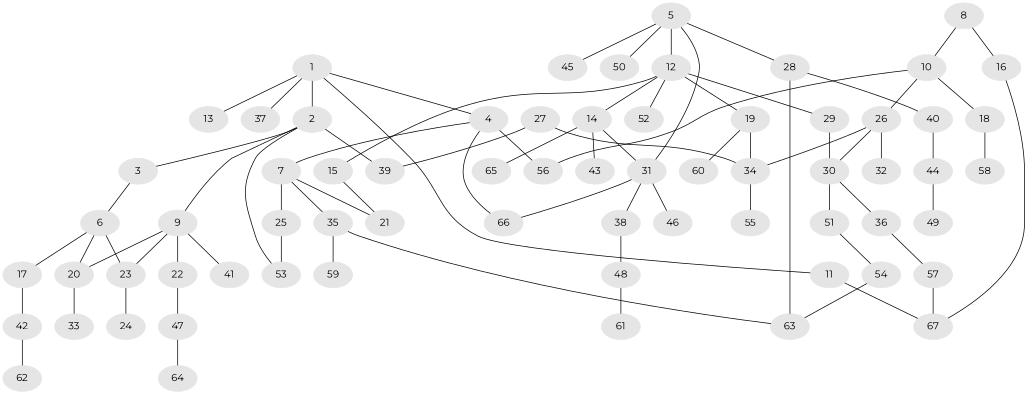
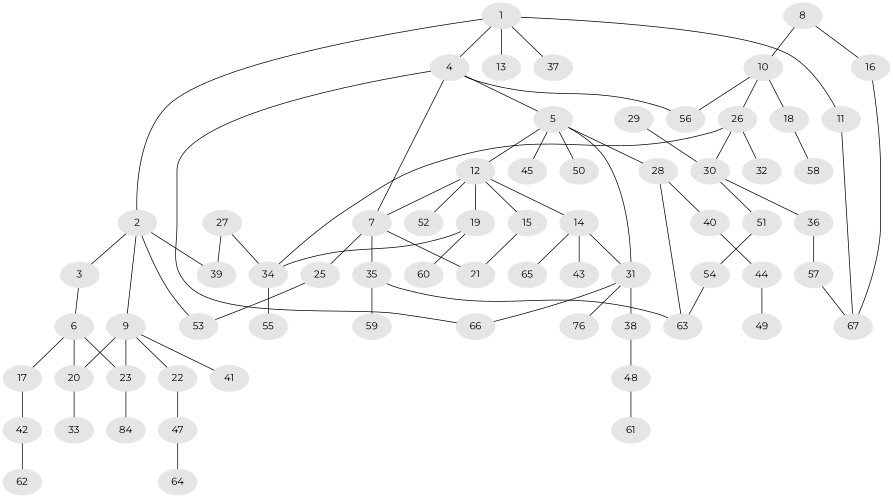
edge "4" -- "5": added
edge "12" -- "29": now "12" -- "7"
node "46": label "46" -> "76"
node "24": label "24" -> "84"
